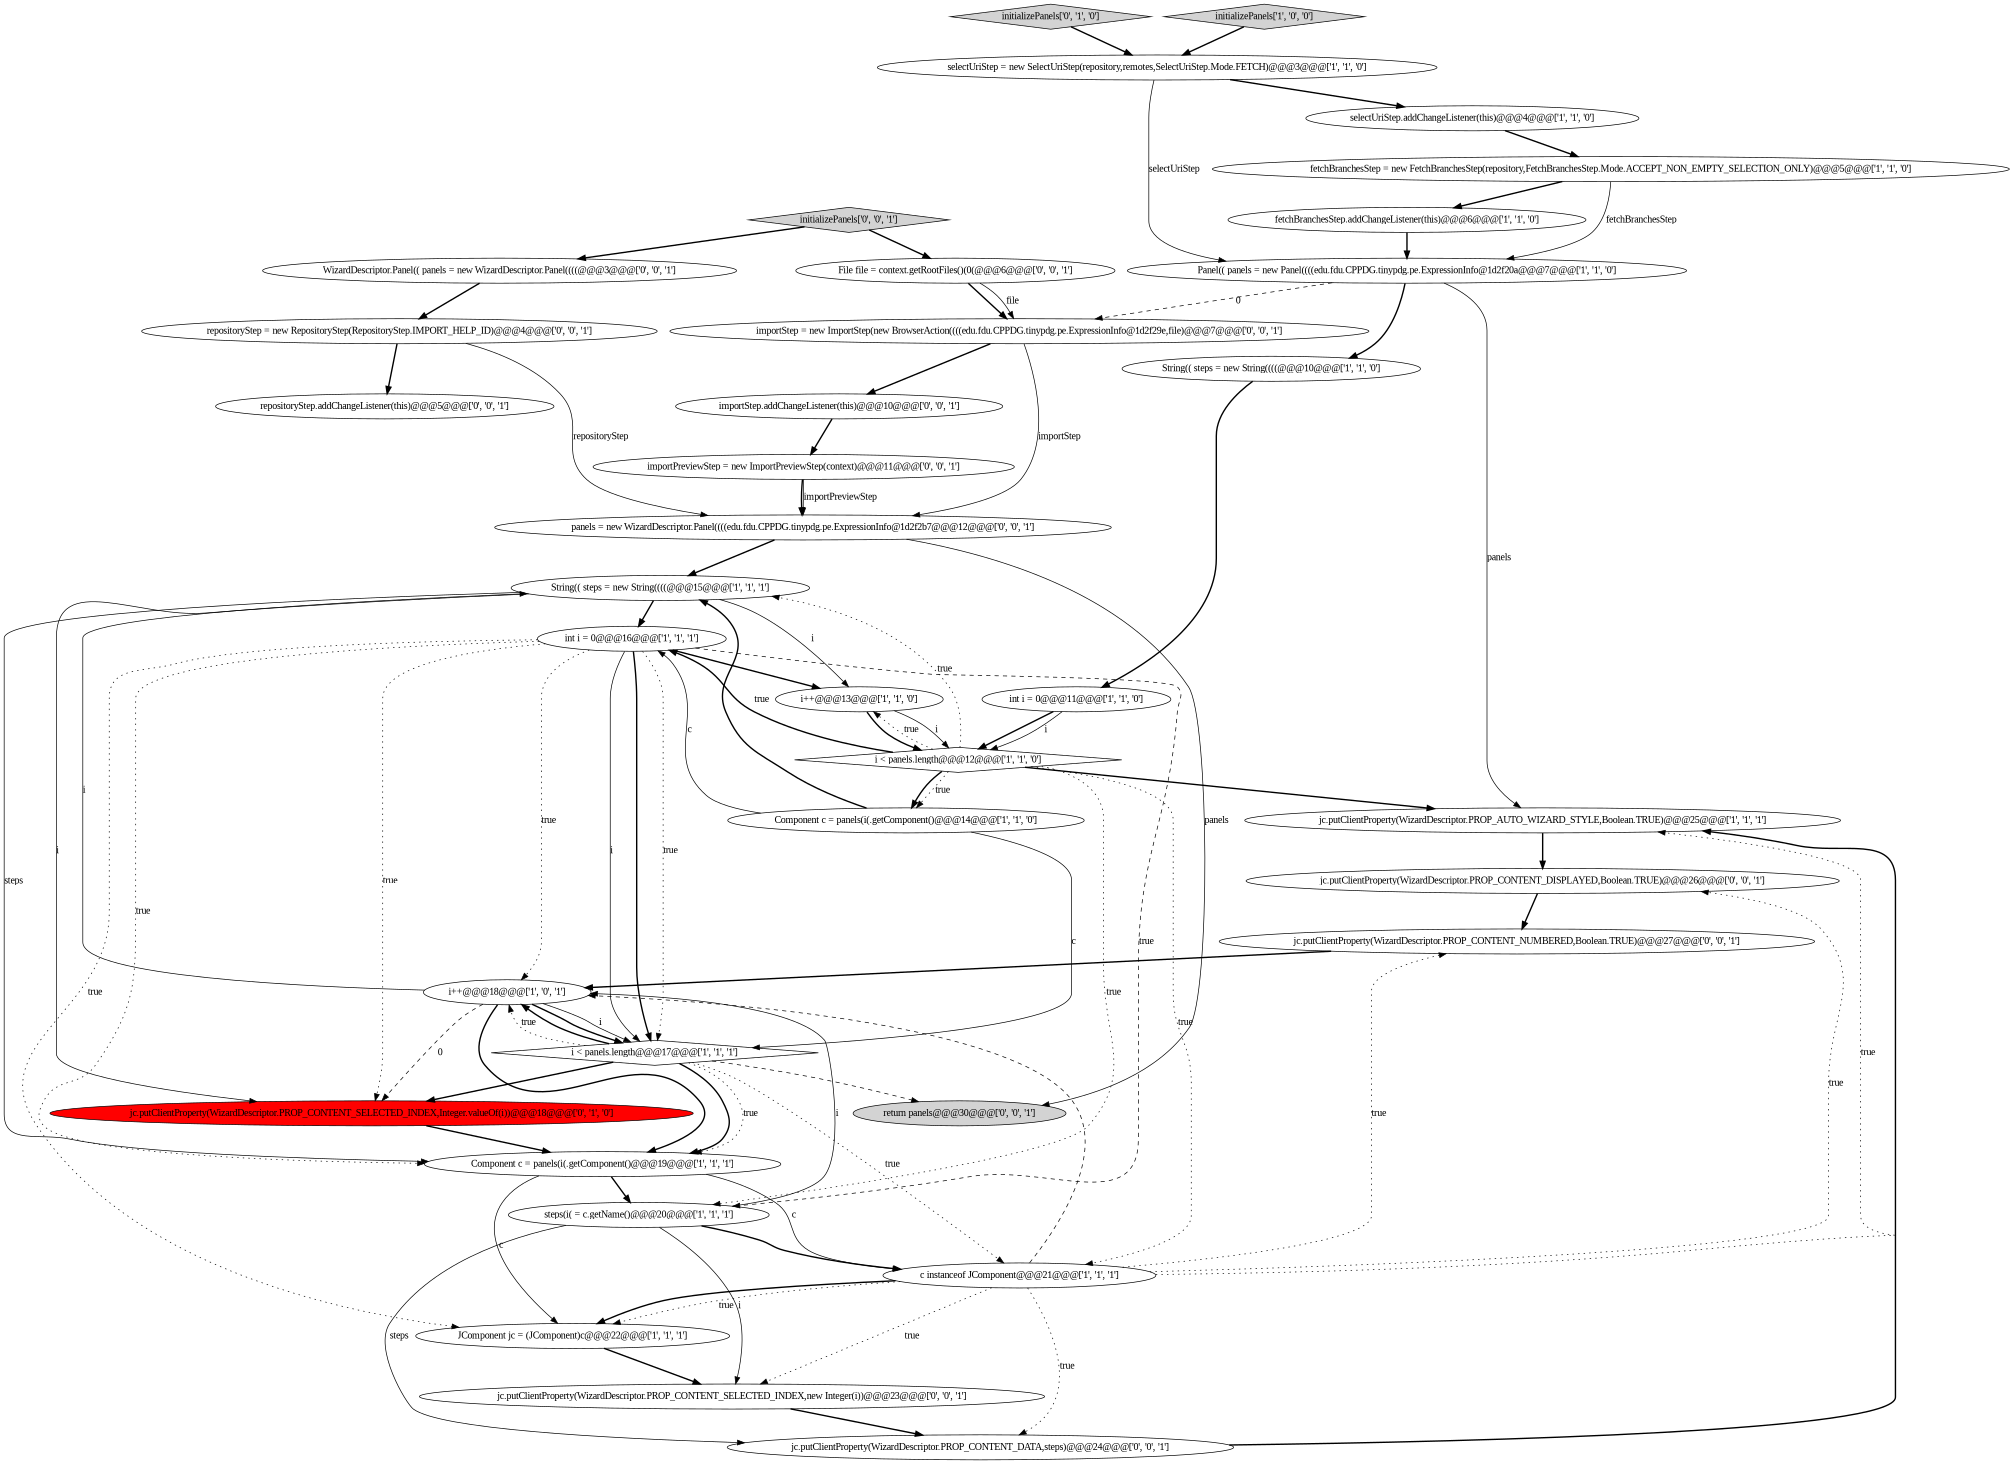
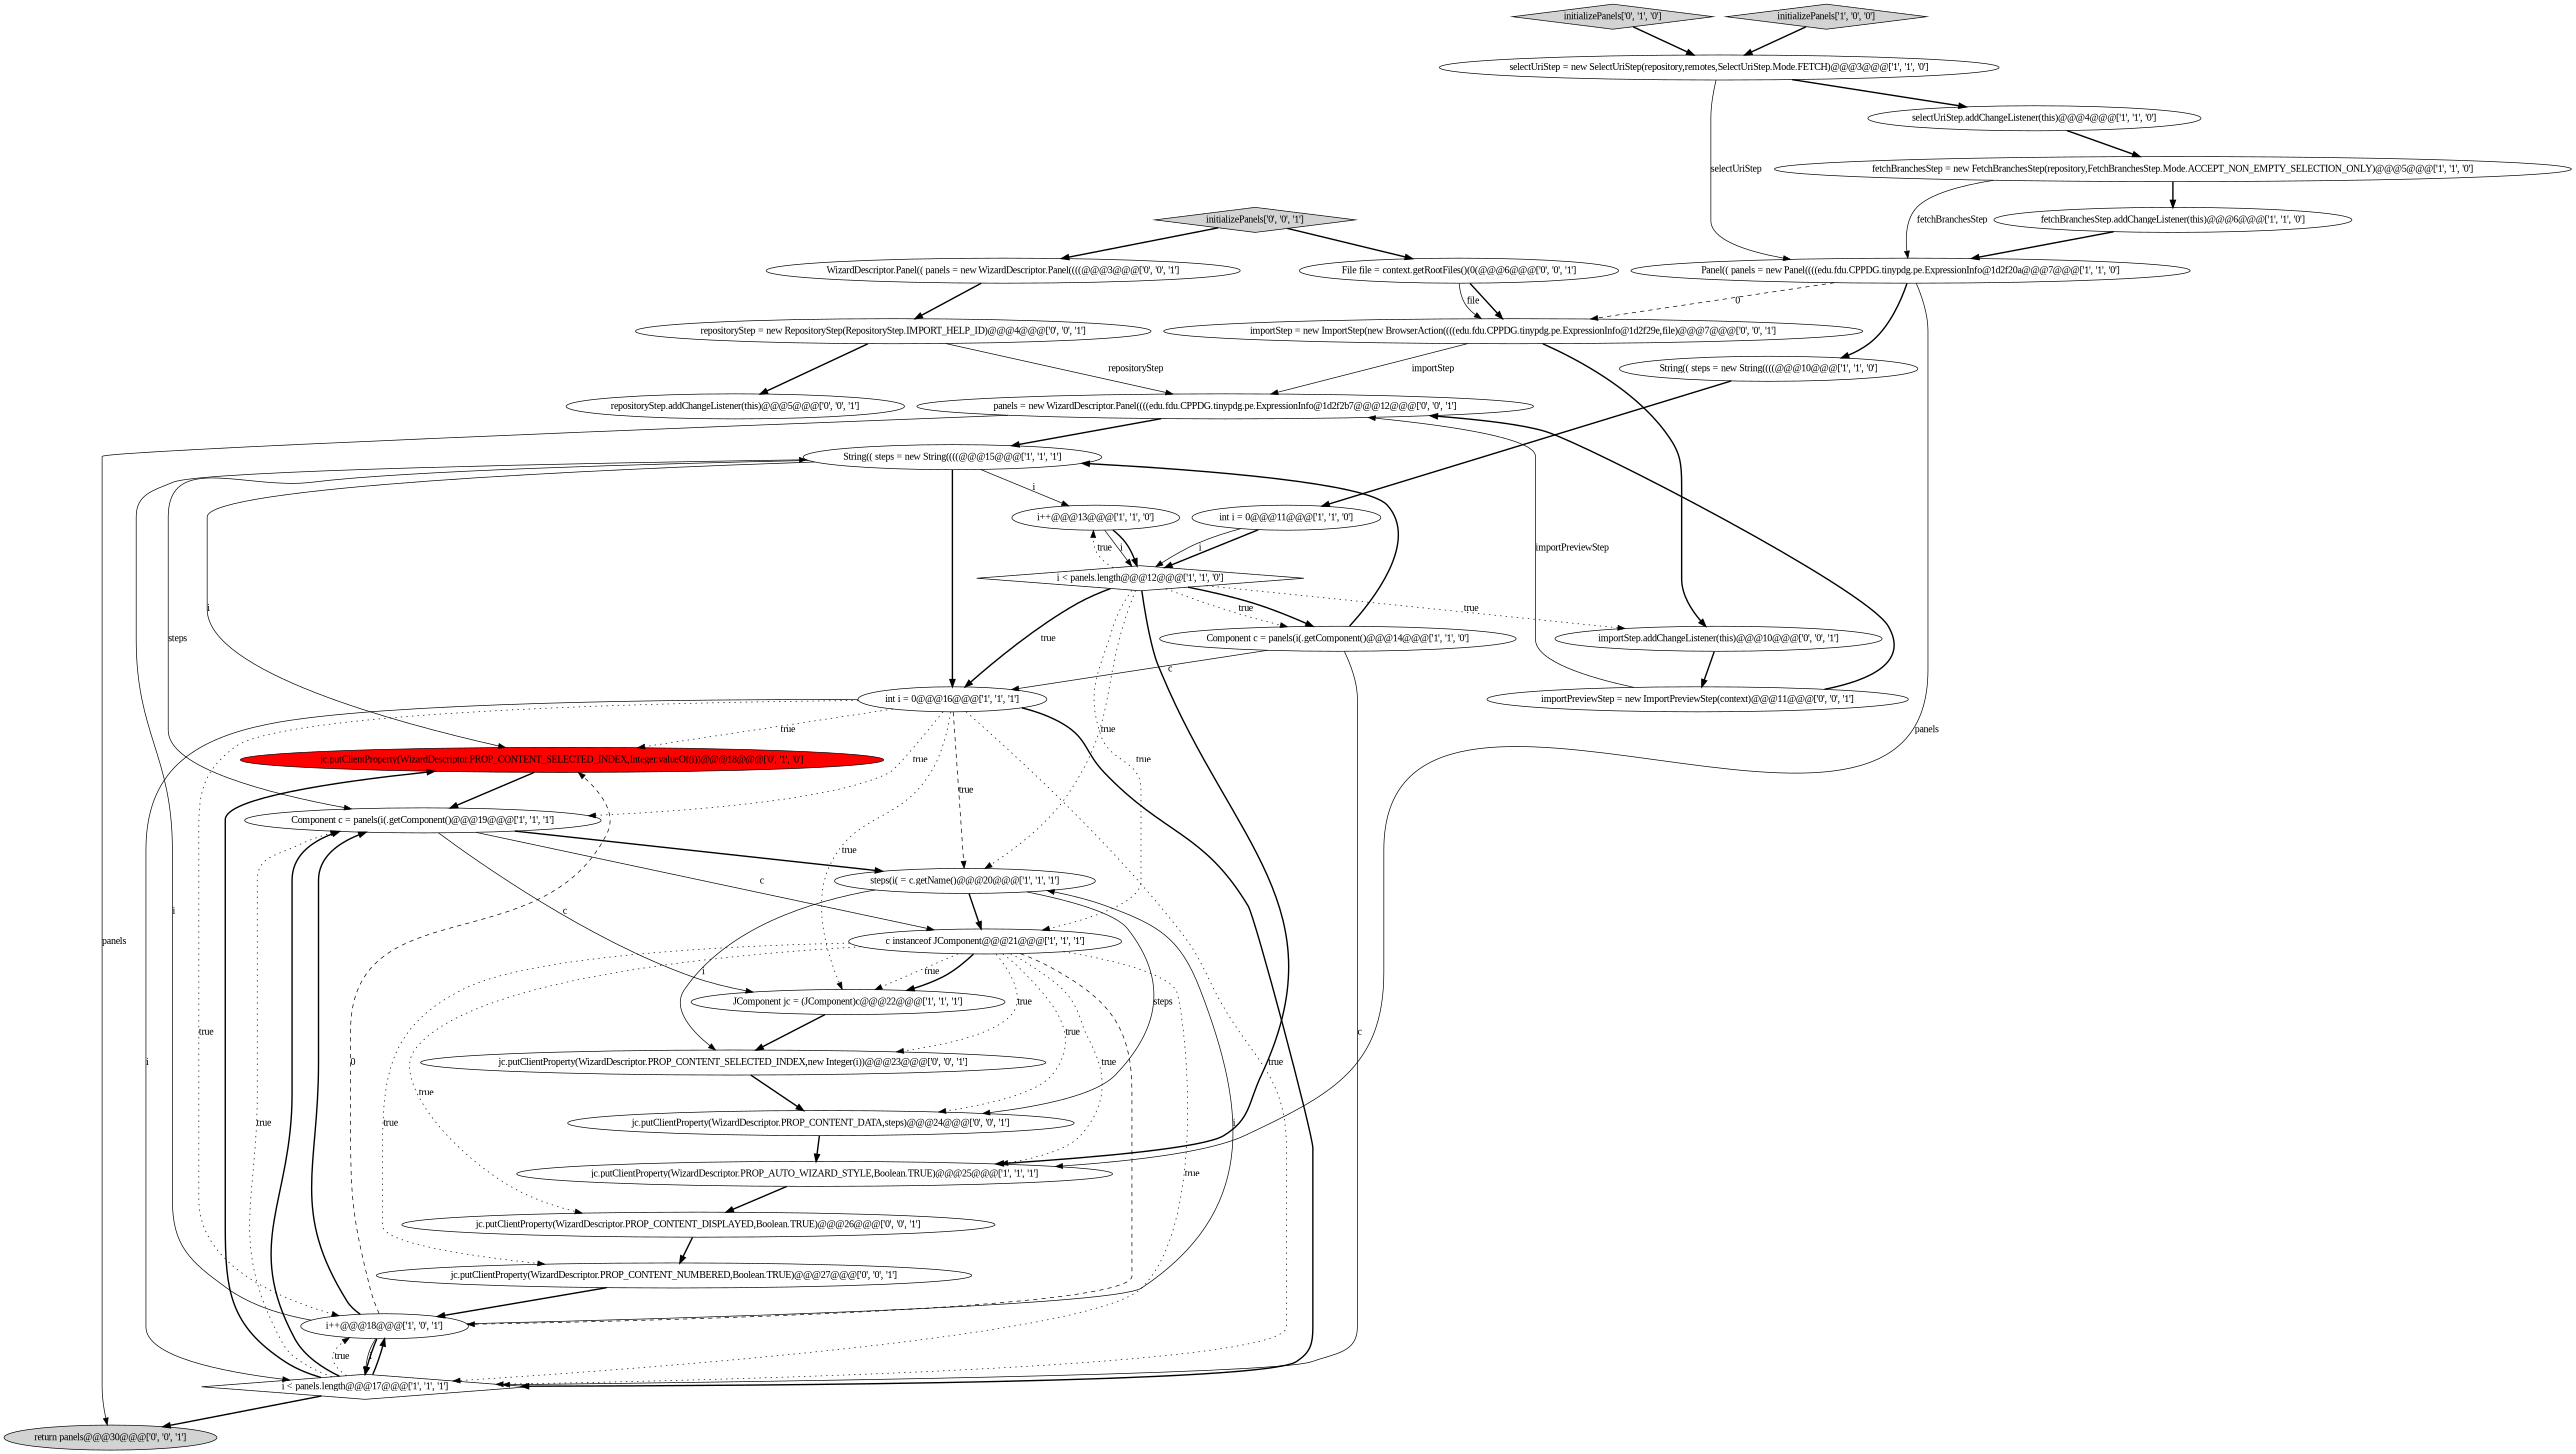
edge "i < panels.length@@@12@@@['1', '1', '0']" -> "String(( steps = new String((((@@@15@@@['1', '1', '1']": now "i < panels.length@@@12@@@['1', '1', '0']" -> "importStep.addChangeListener(this)@@@10@@@['0', '0', '1']"
edge "int i = 0@@@16@@@['1', '1', '1']" -> "i++@@@13@@@['1', '1', '0']": removed
edge "steps(i( = c.getName()@@@20@@@['1', '1', '1']" -> "i++@@@18@@@['1', '0', '1']": reversed
edge "i < panels.length@@@17@@@['1', '1', '1']" -> "return panels@@@30@@@['0', '0', '1']": style dashed -> bold
edge "i < panels.length@@@17@@@['1', '1', '1']" -> "c instanceof JComponent@@@21@@@['1', '1', '1']": reversed
